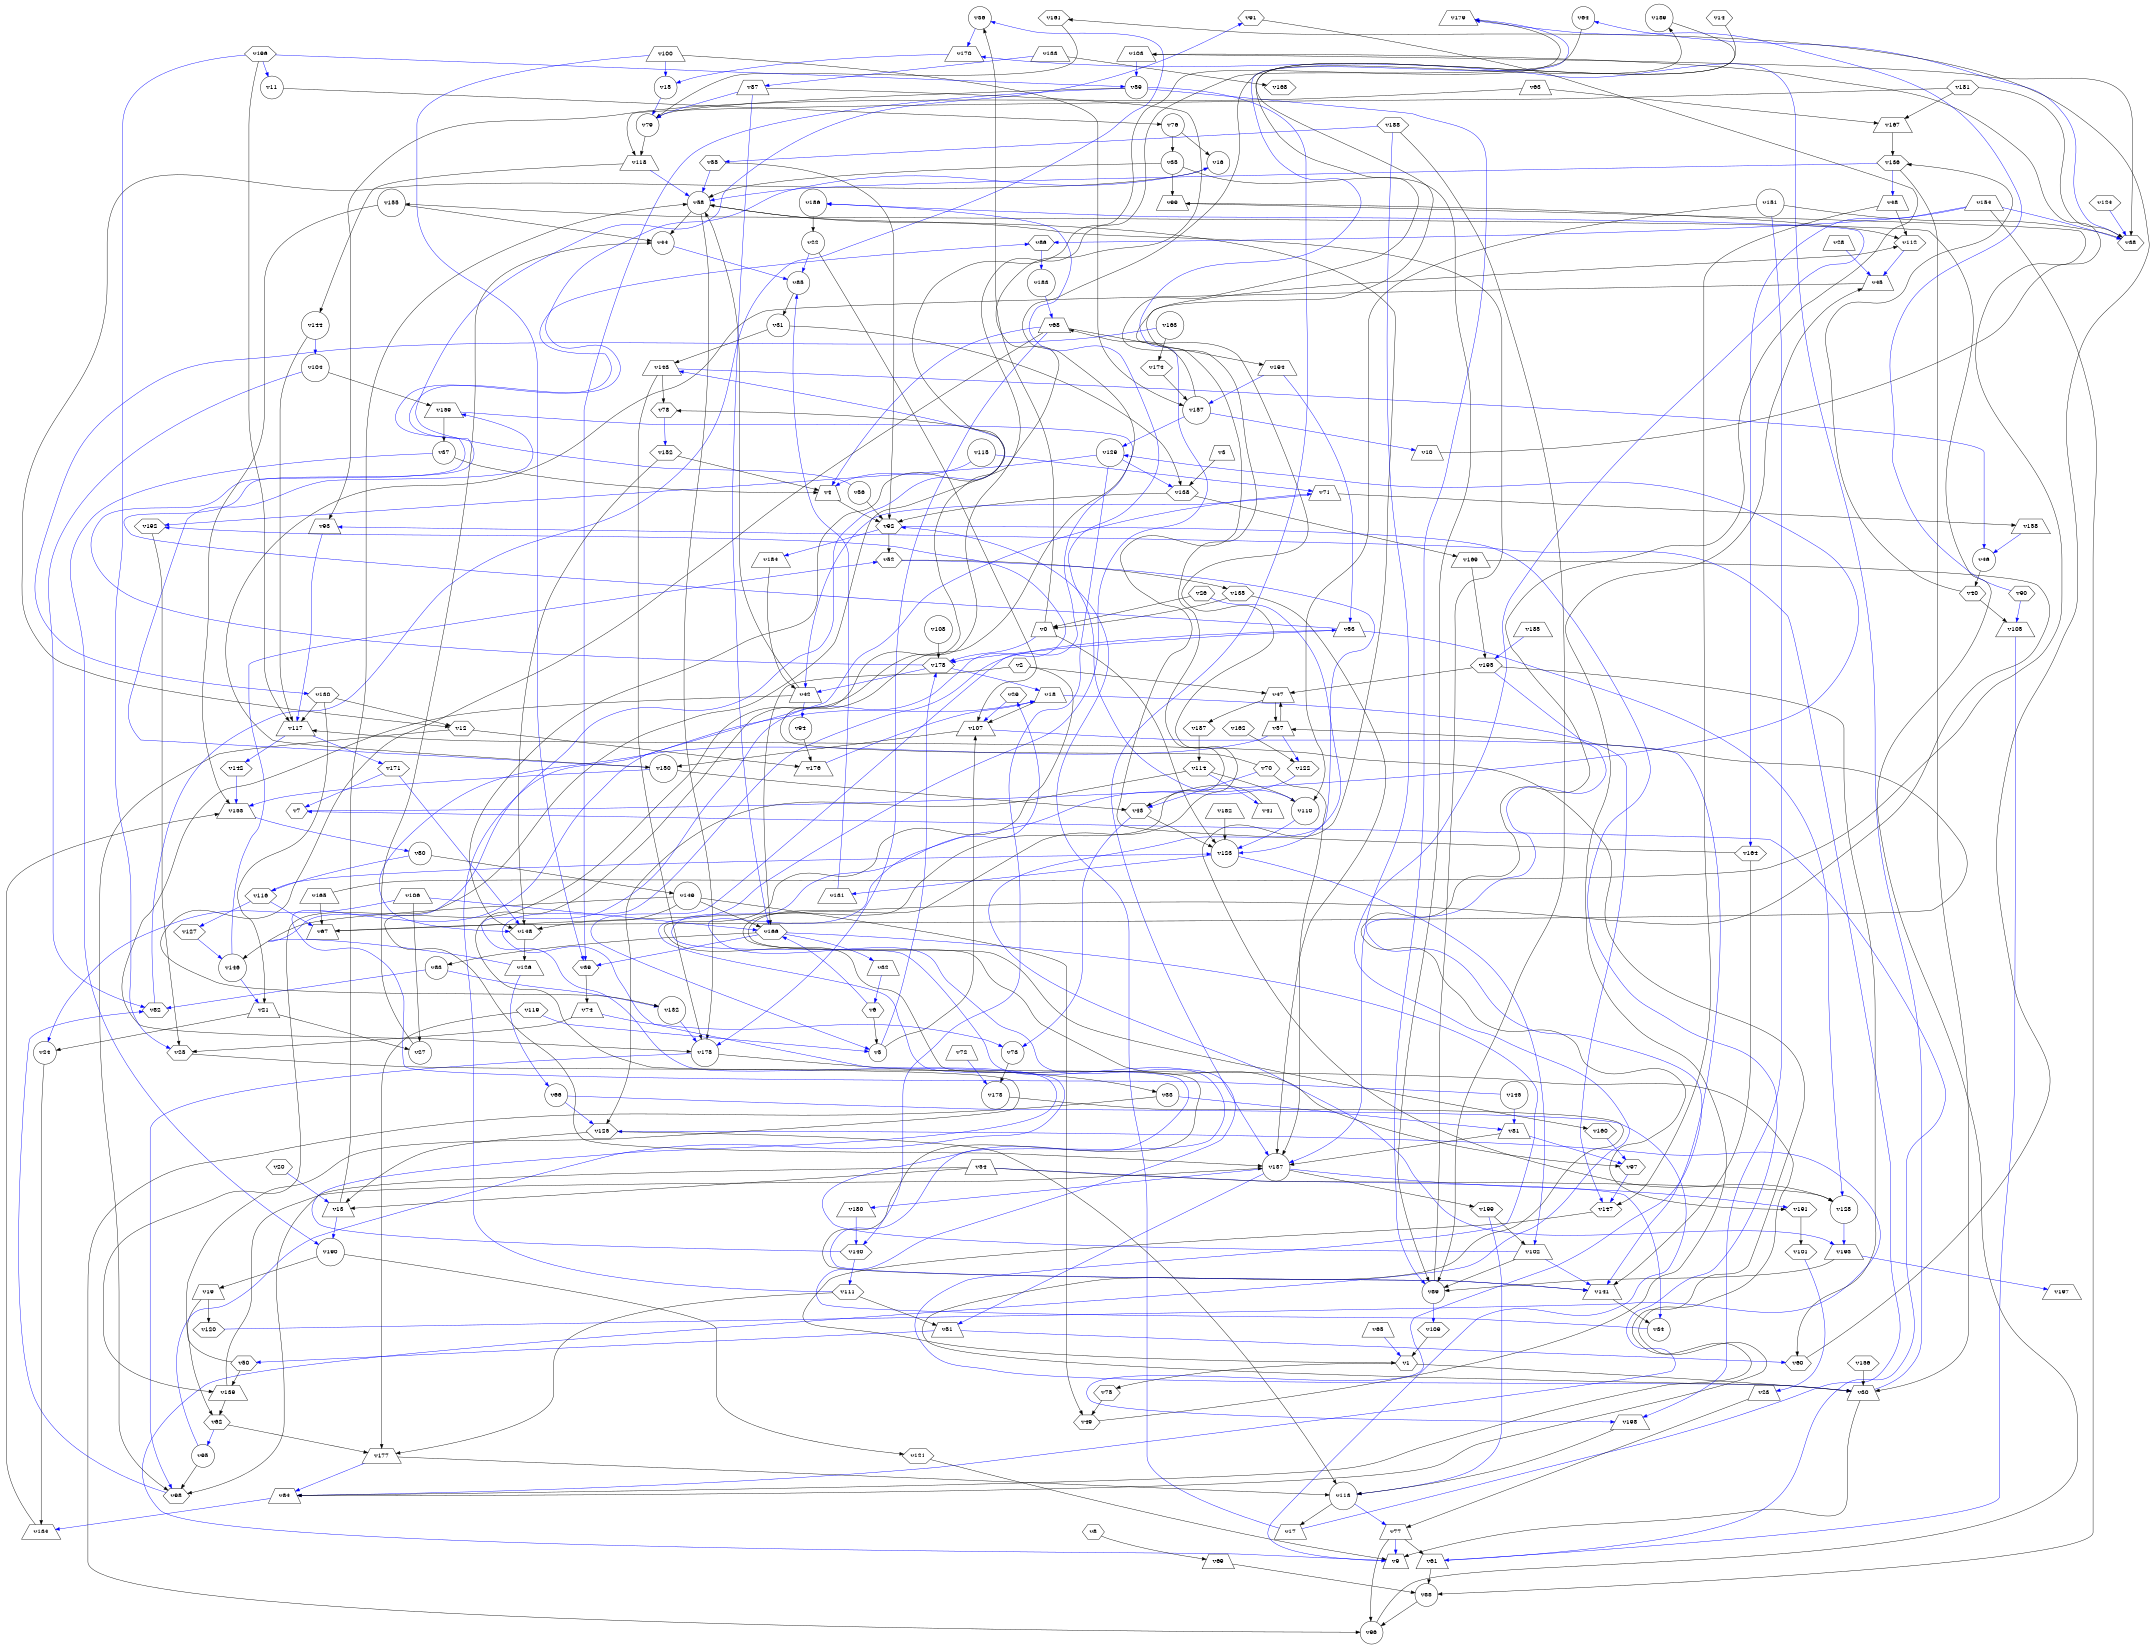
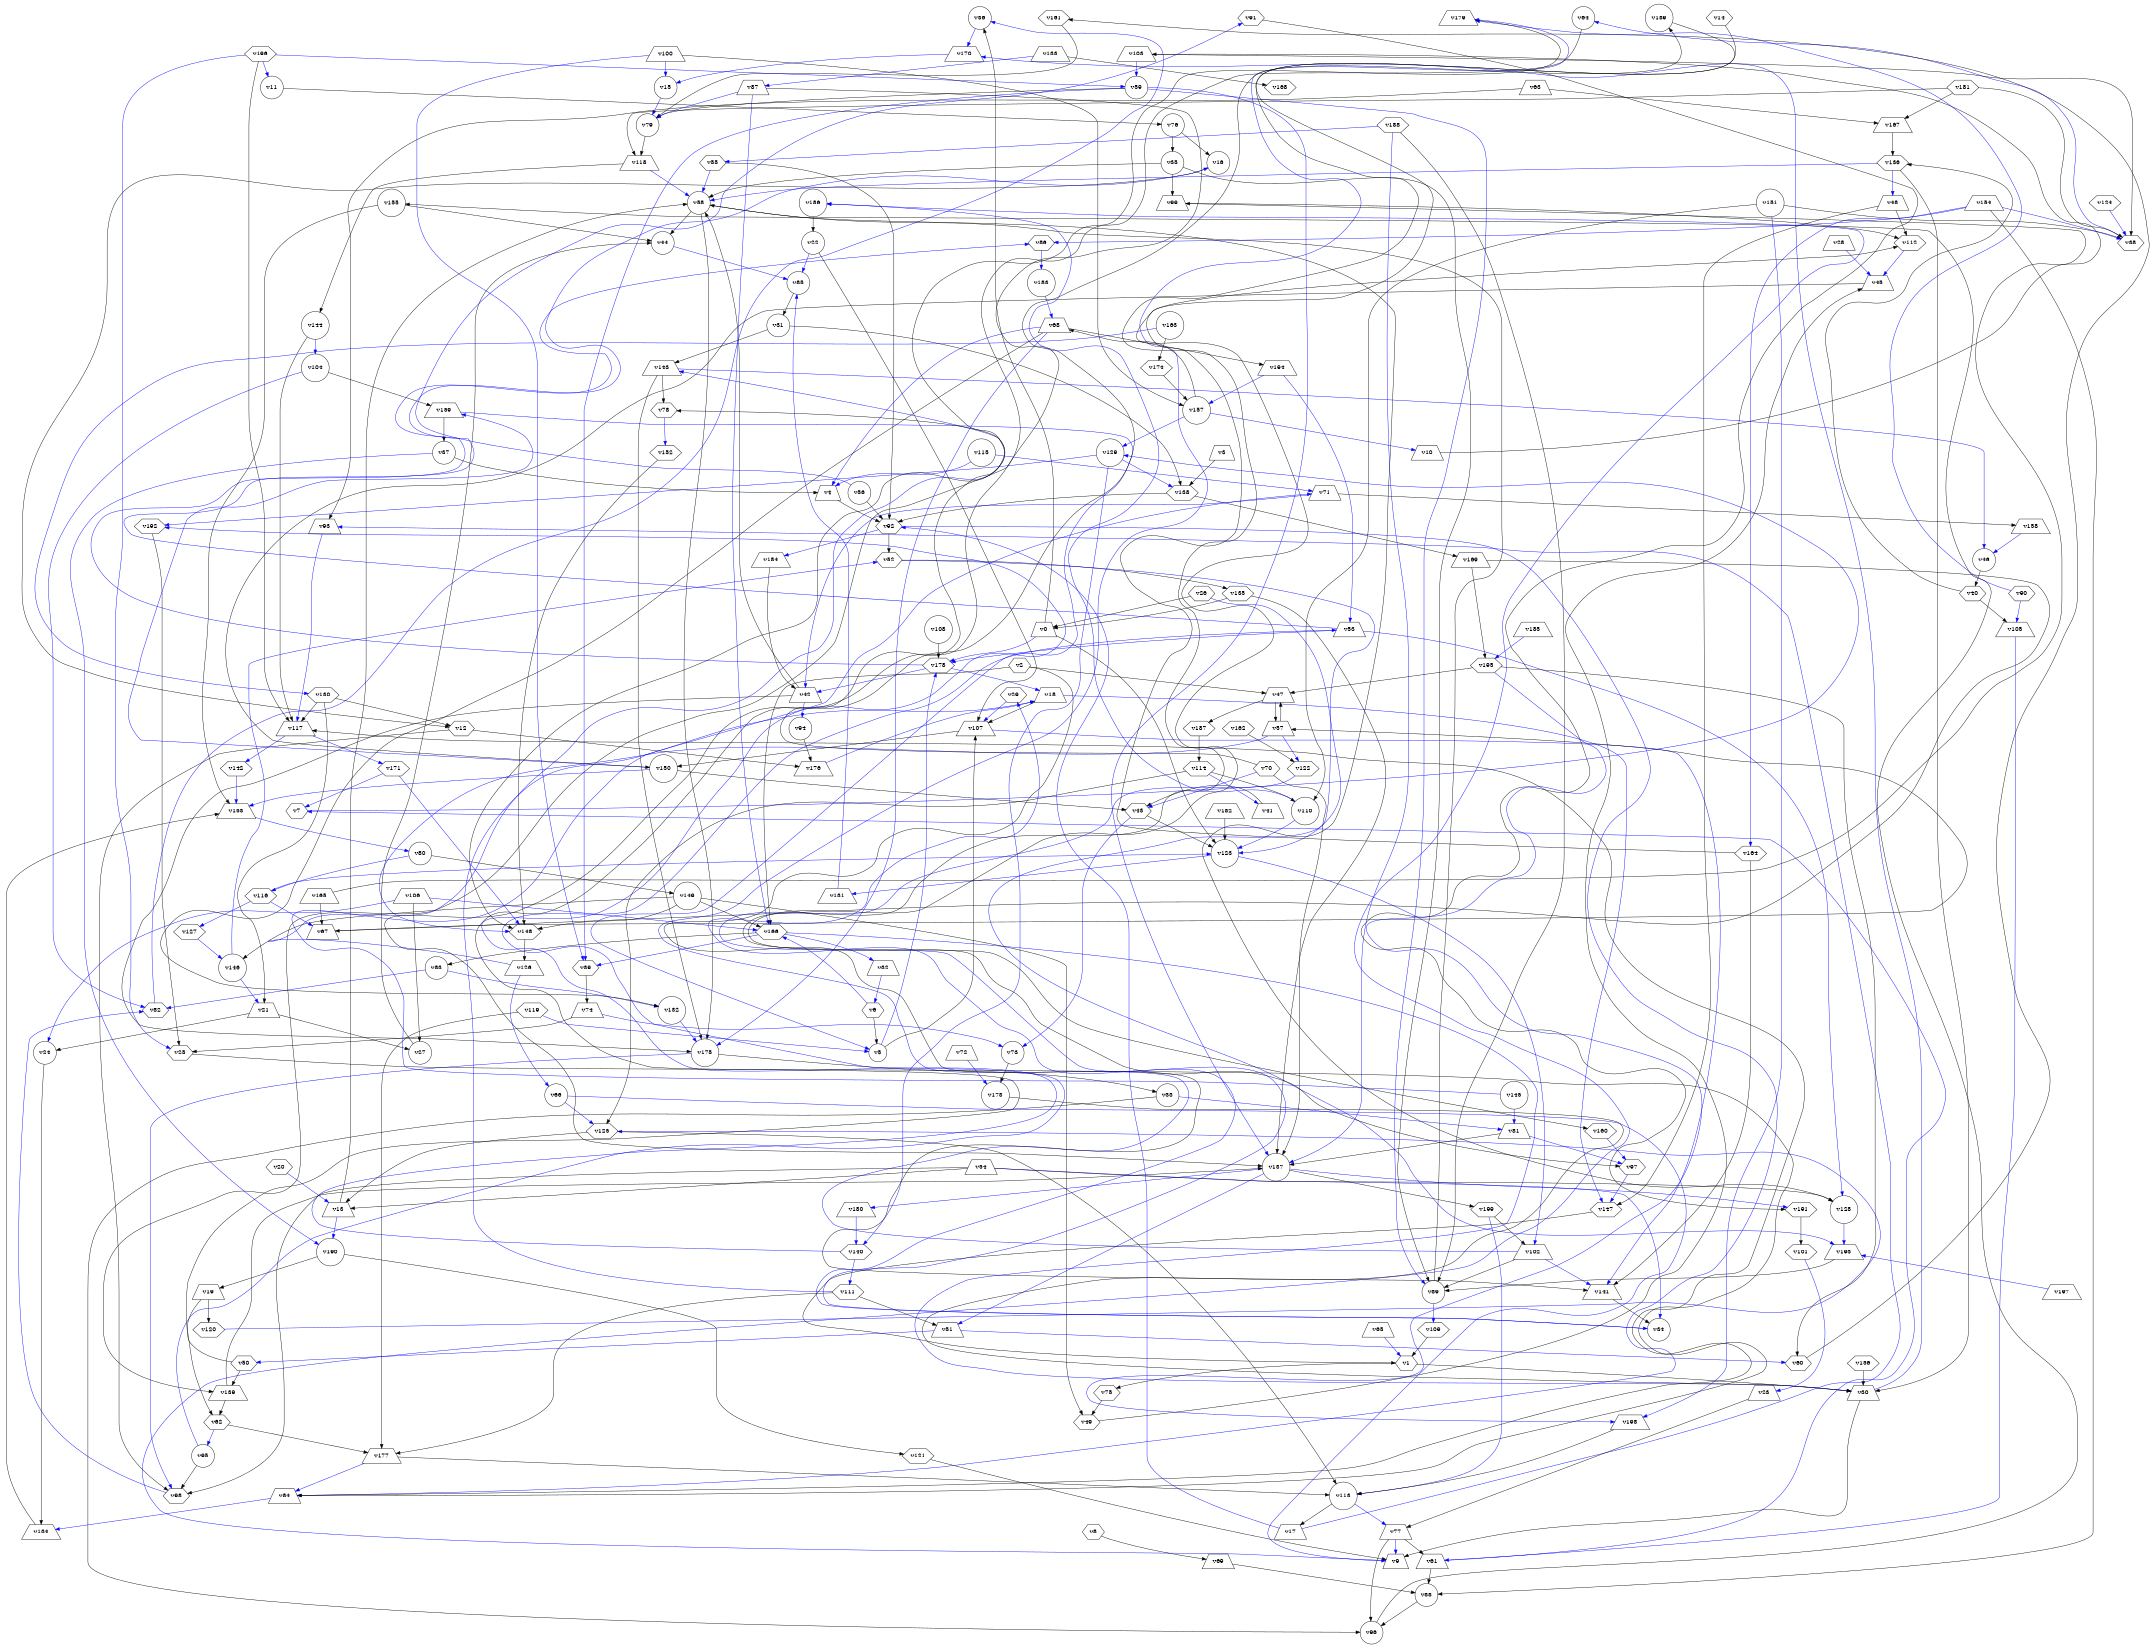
edge "v152" -> "v4": removed
edge "v122" -> "v141": now "v122" -> "v34"
edge "v193" -> "v197": reversed
